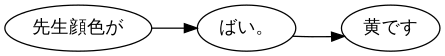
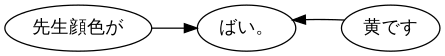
edge "ばい。" -> "黄です": reversed
